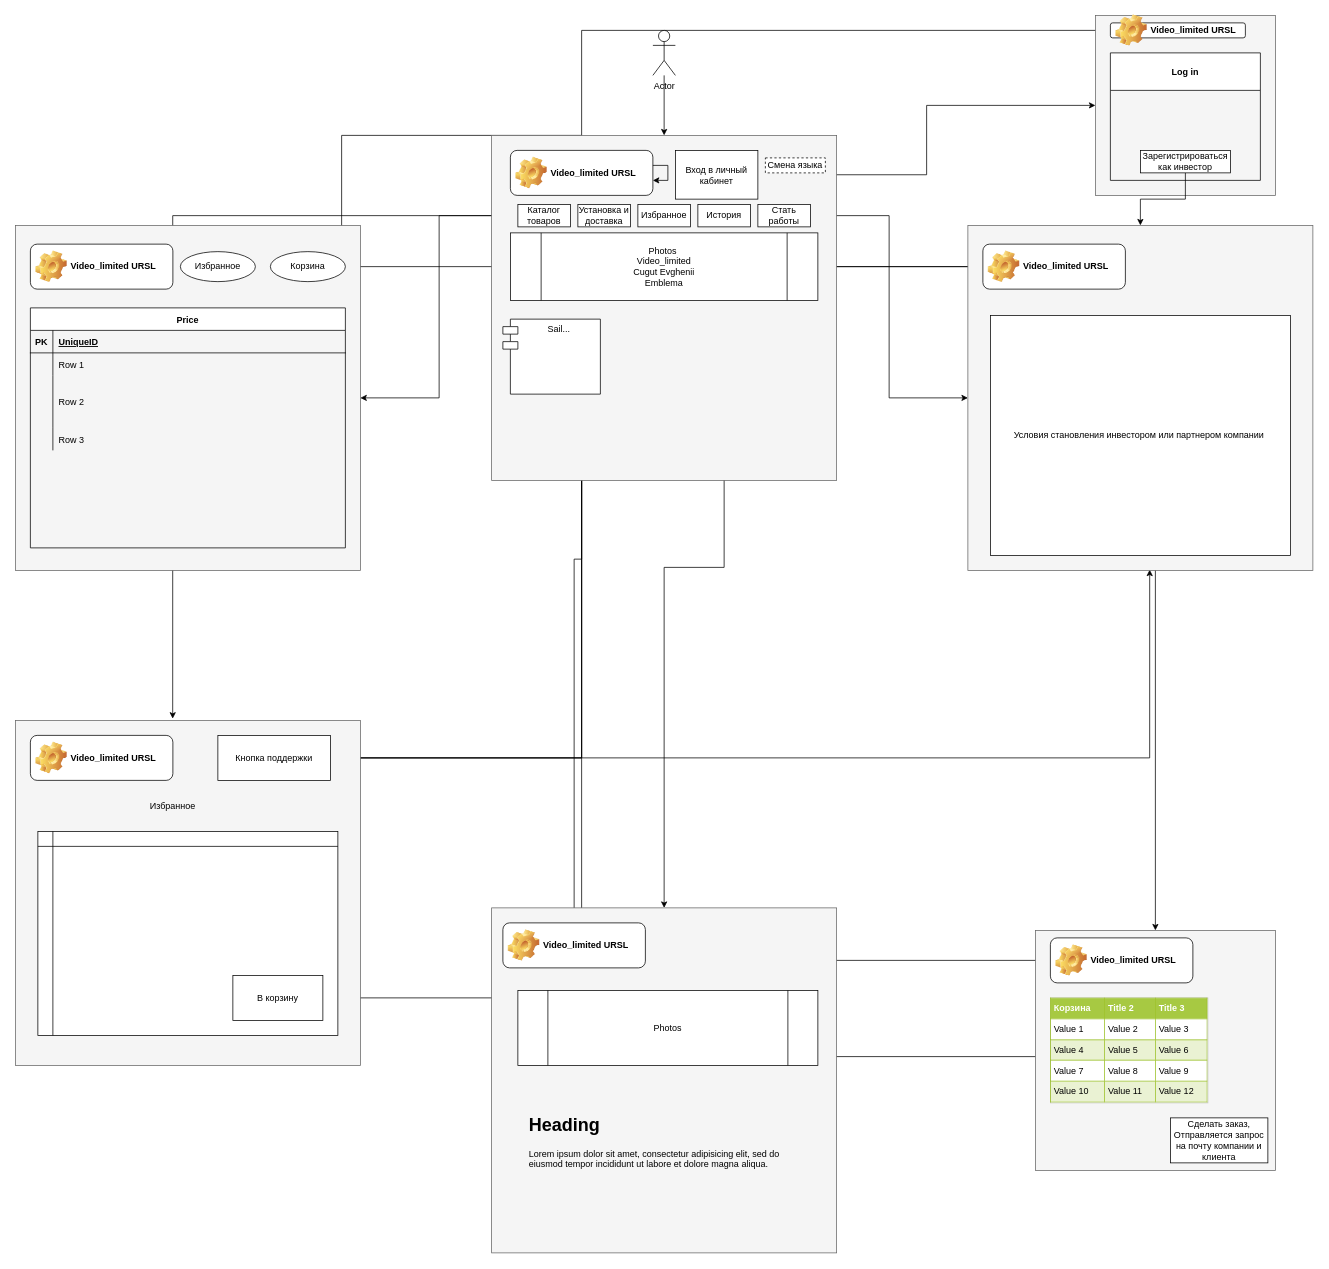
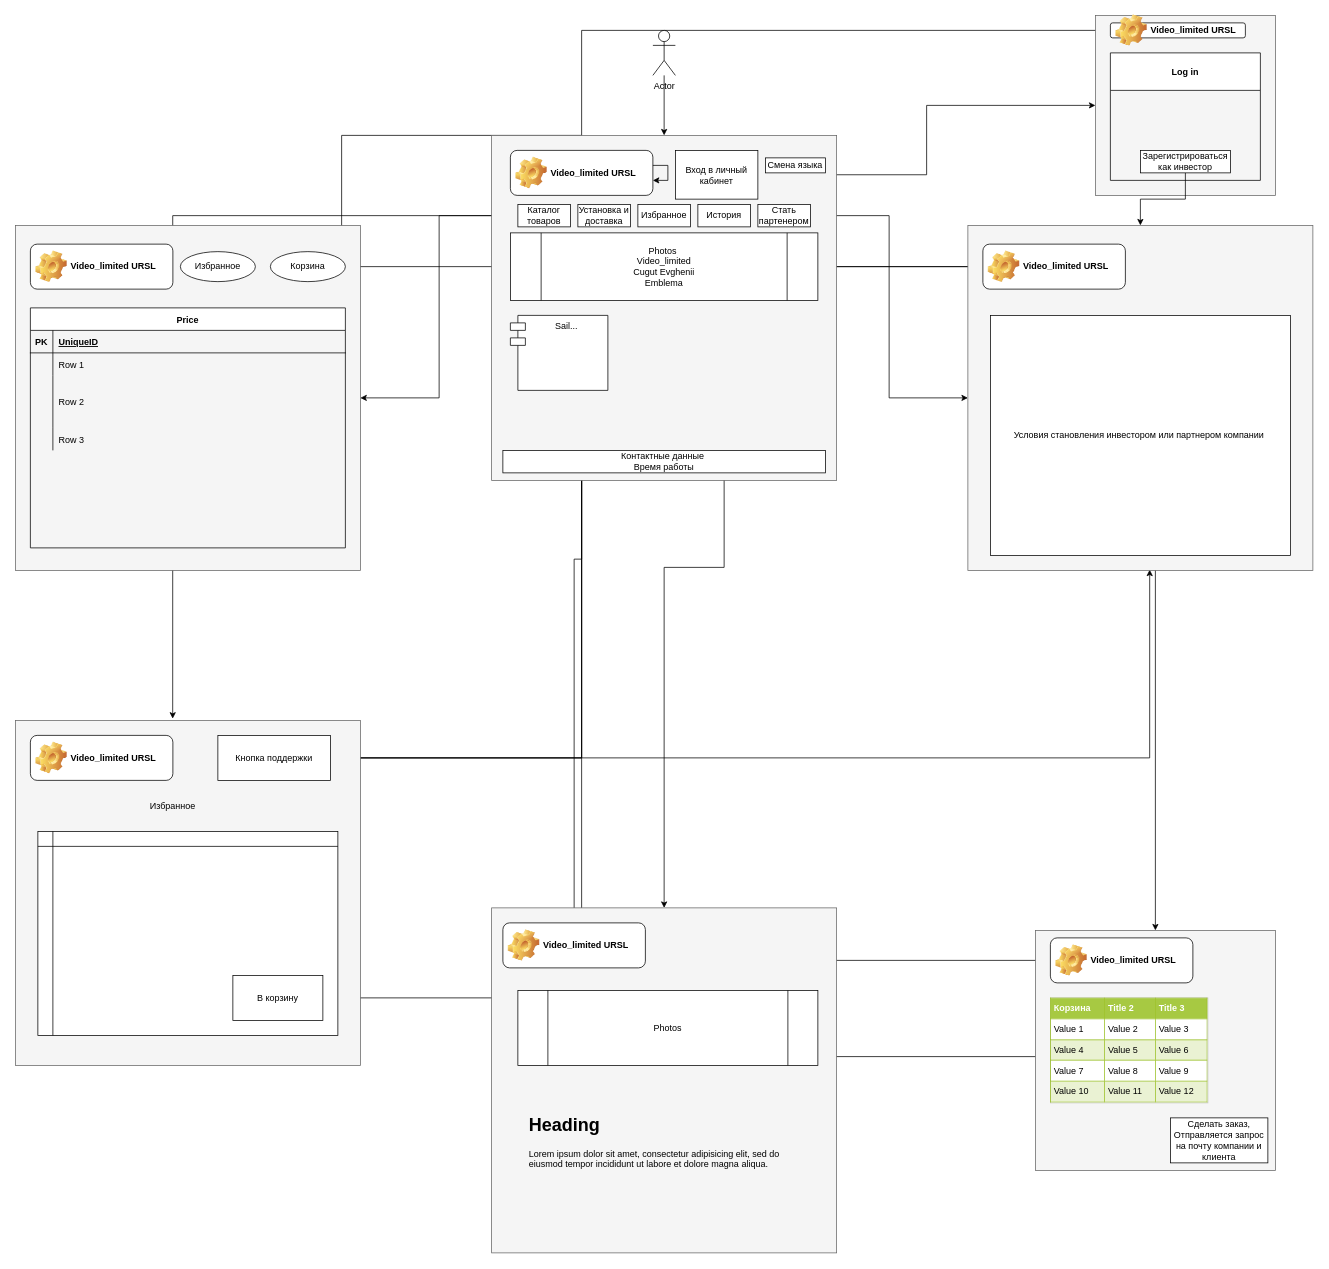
node "Смена языка": style dashed -> solid
node "Стать работы": label "Стать работы" -> "Стать партенером"
node "Sail...": moved (552, 357) -> (559, 353)
node "Контактные данные Время работы": added
